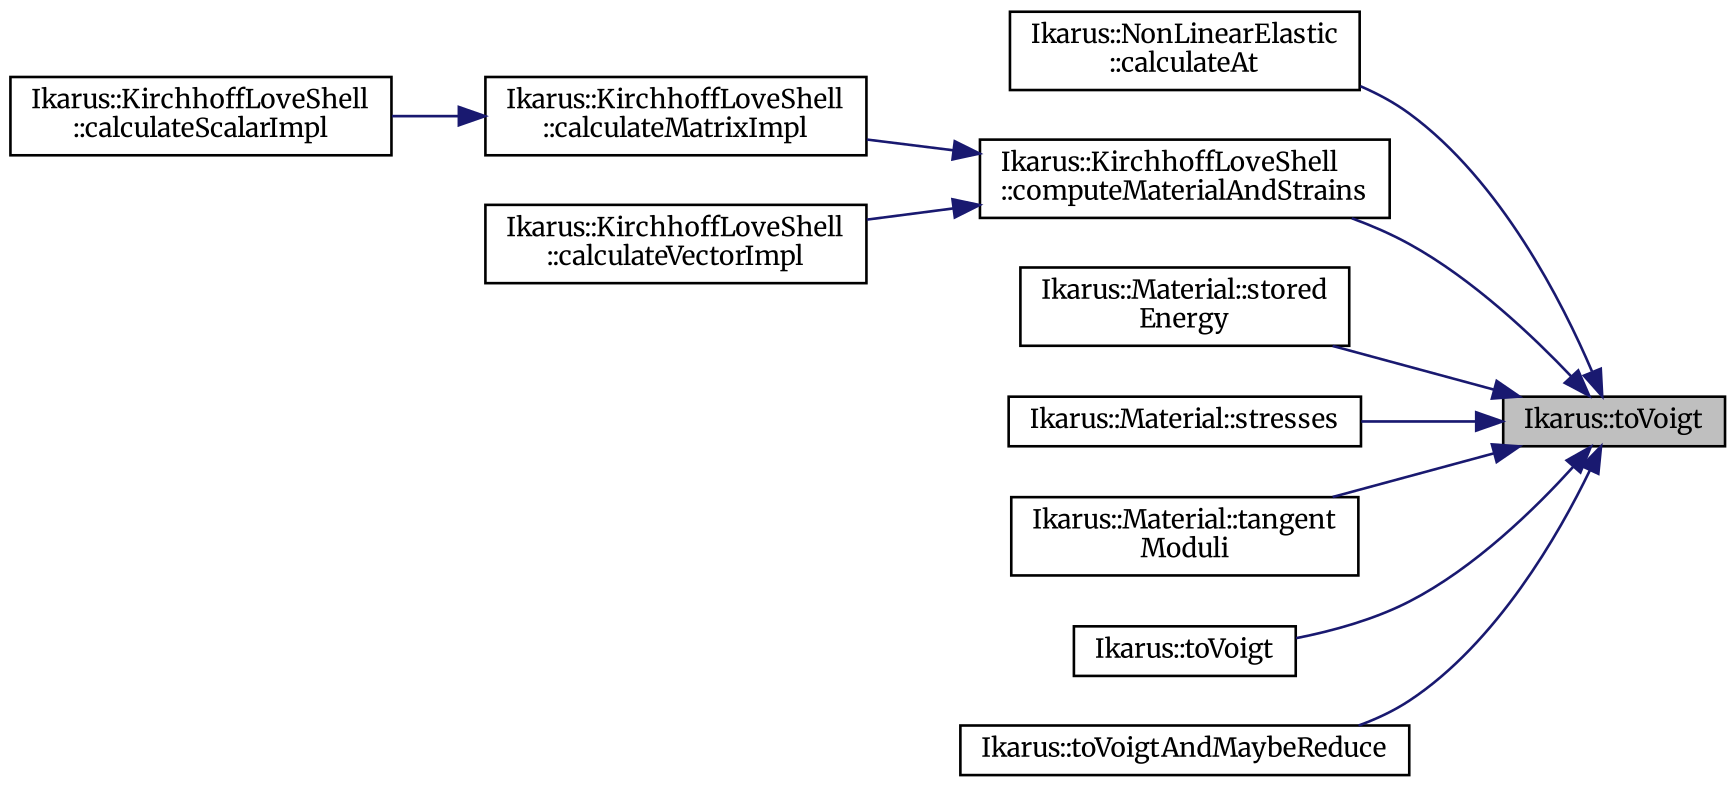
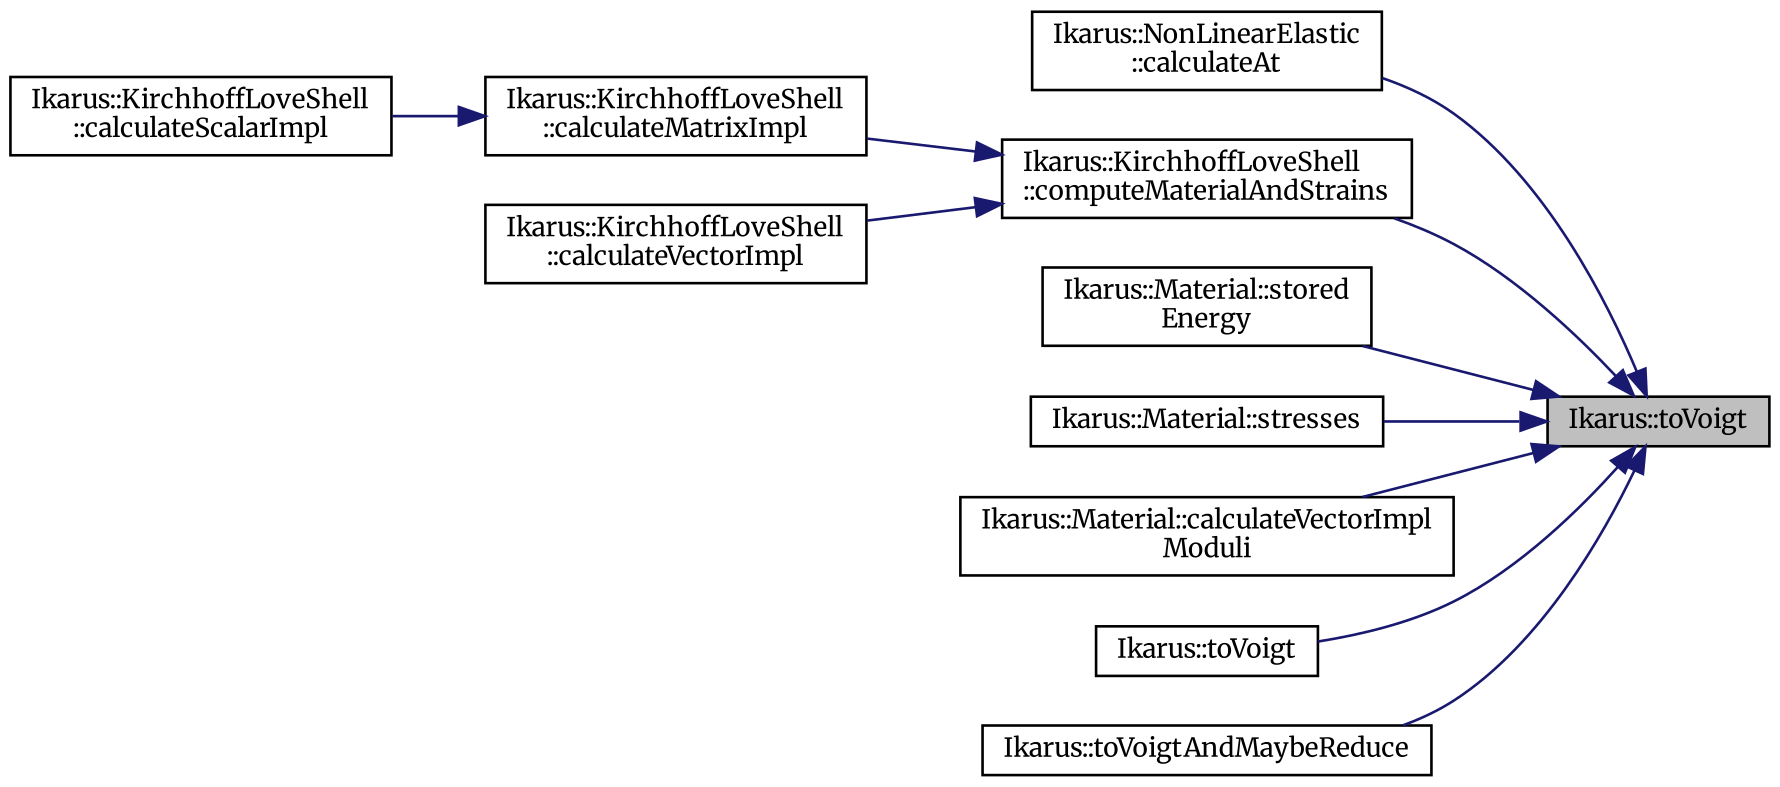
node "Ikarus::Material::tangent Moduli": label "Ikarus::Material::tangent Moduli" -> "Ikarus::Material::calculateVectorImpl Moduli"
